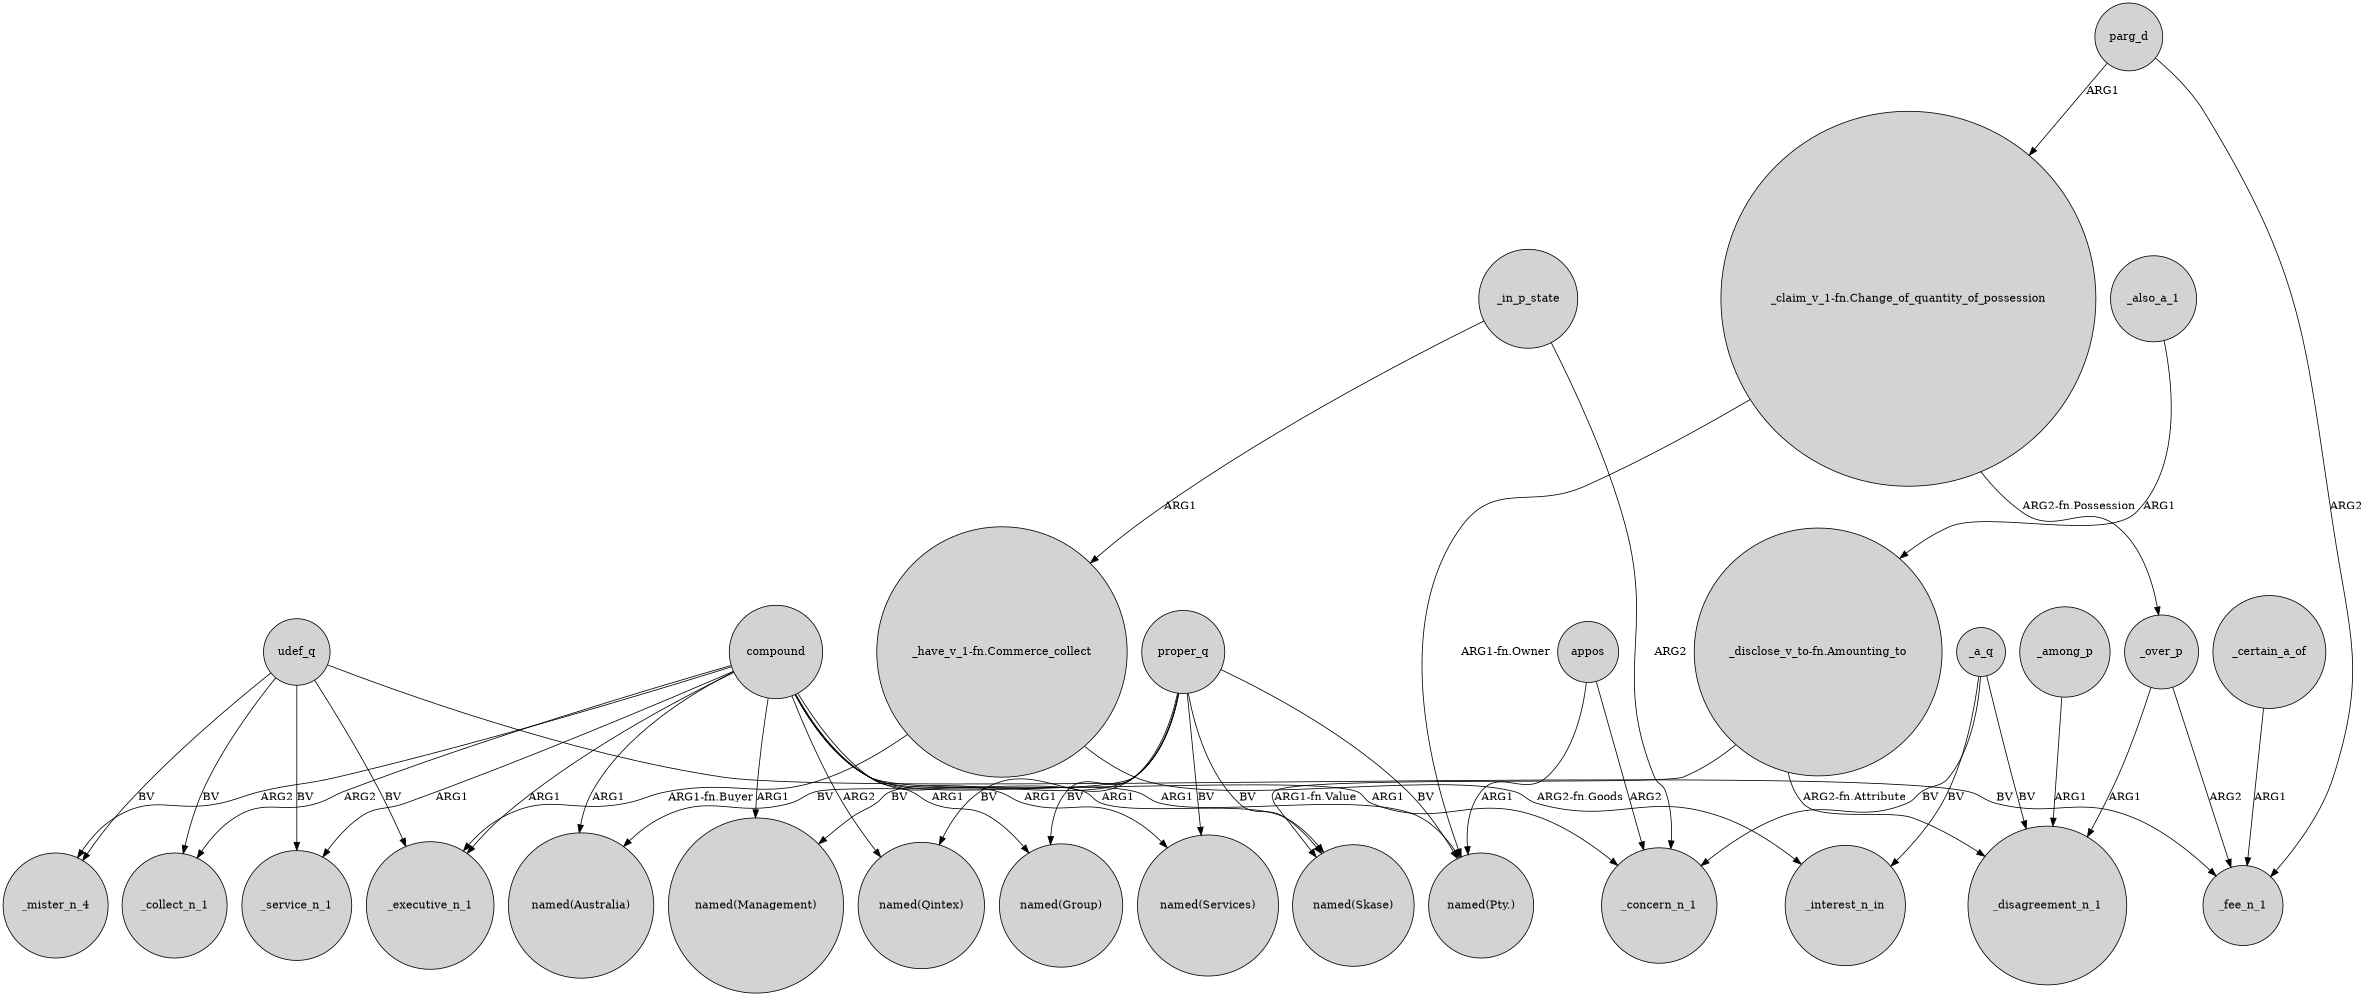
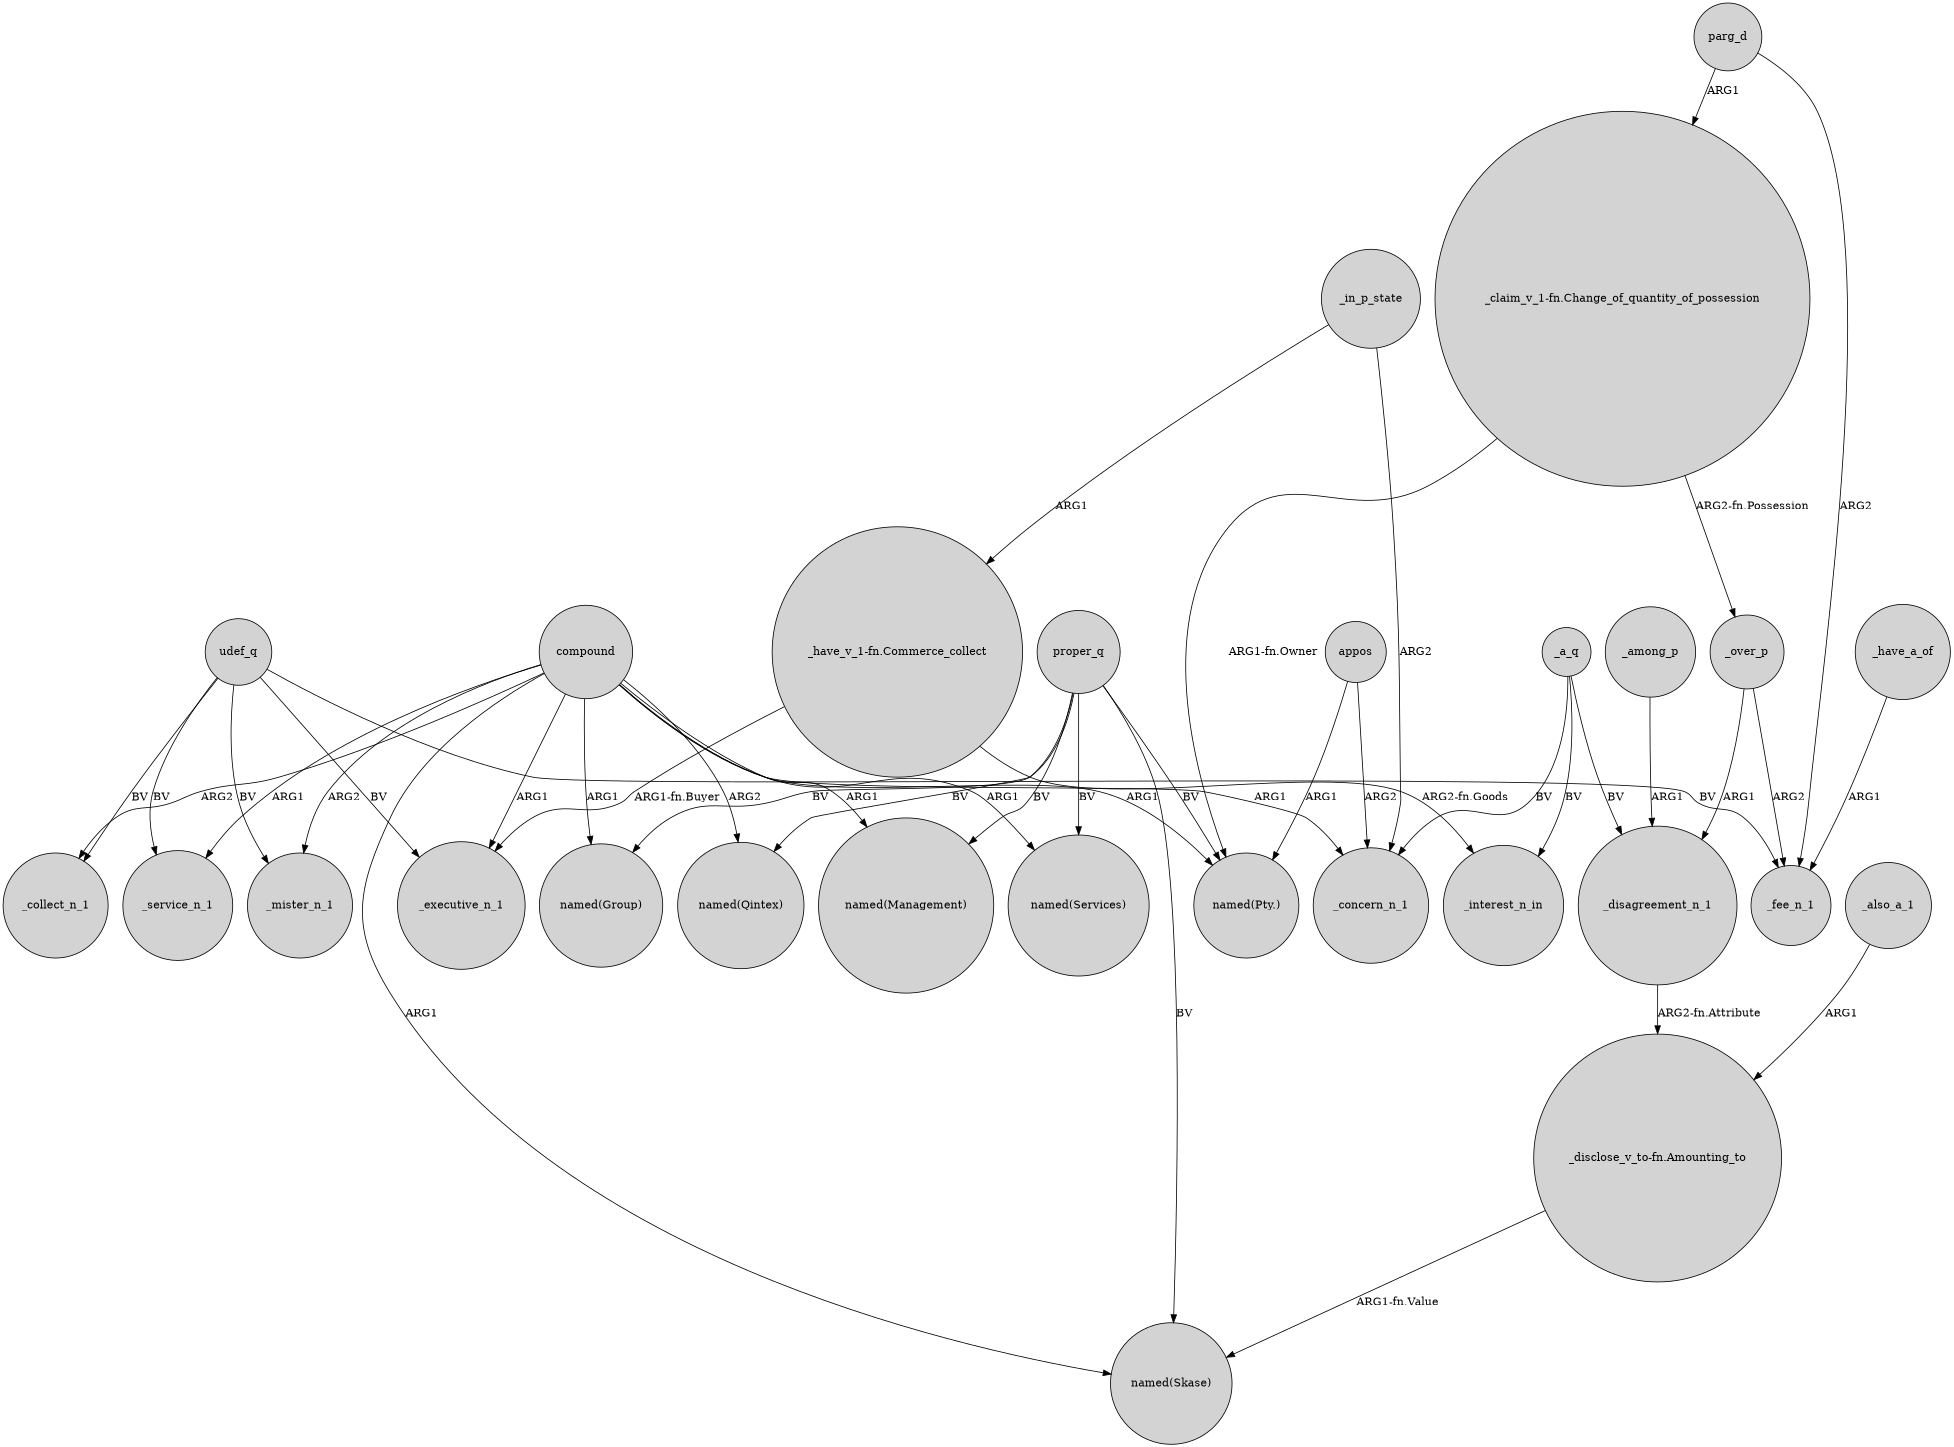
node "_certain_a_of": label "_certain_a_of" -> "_have_a_of"
edge "_disclose_v_to-fn.Amounting_to" -> "_disagreement_n_1": reversed
node "_mister_n_4": label "_mister_n_4" -> "_mister_n_1"
node "named(Australia)": removed
